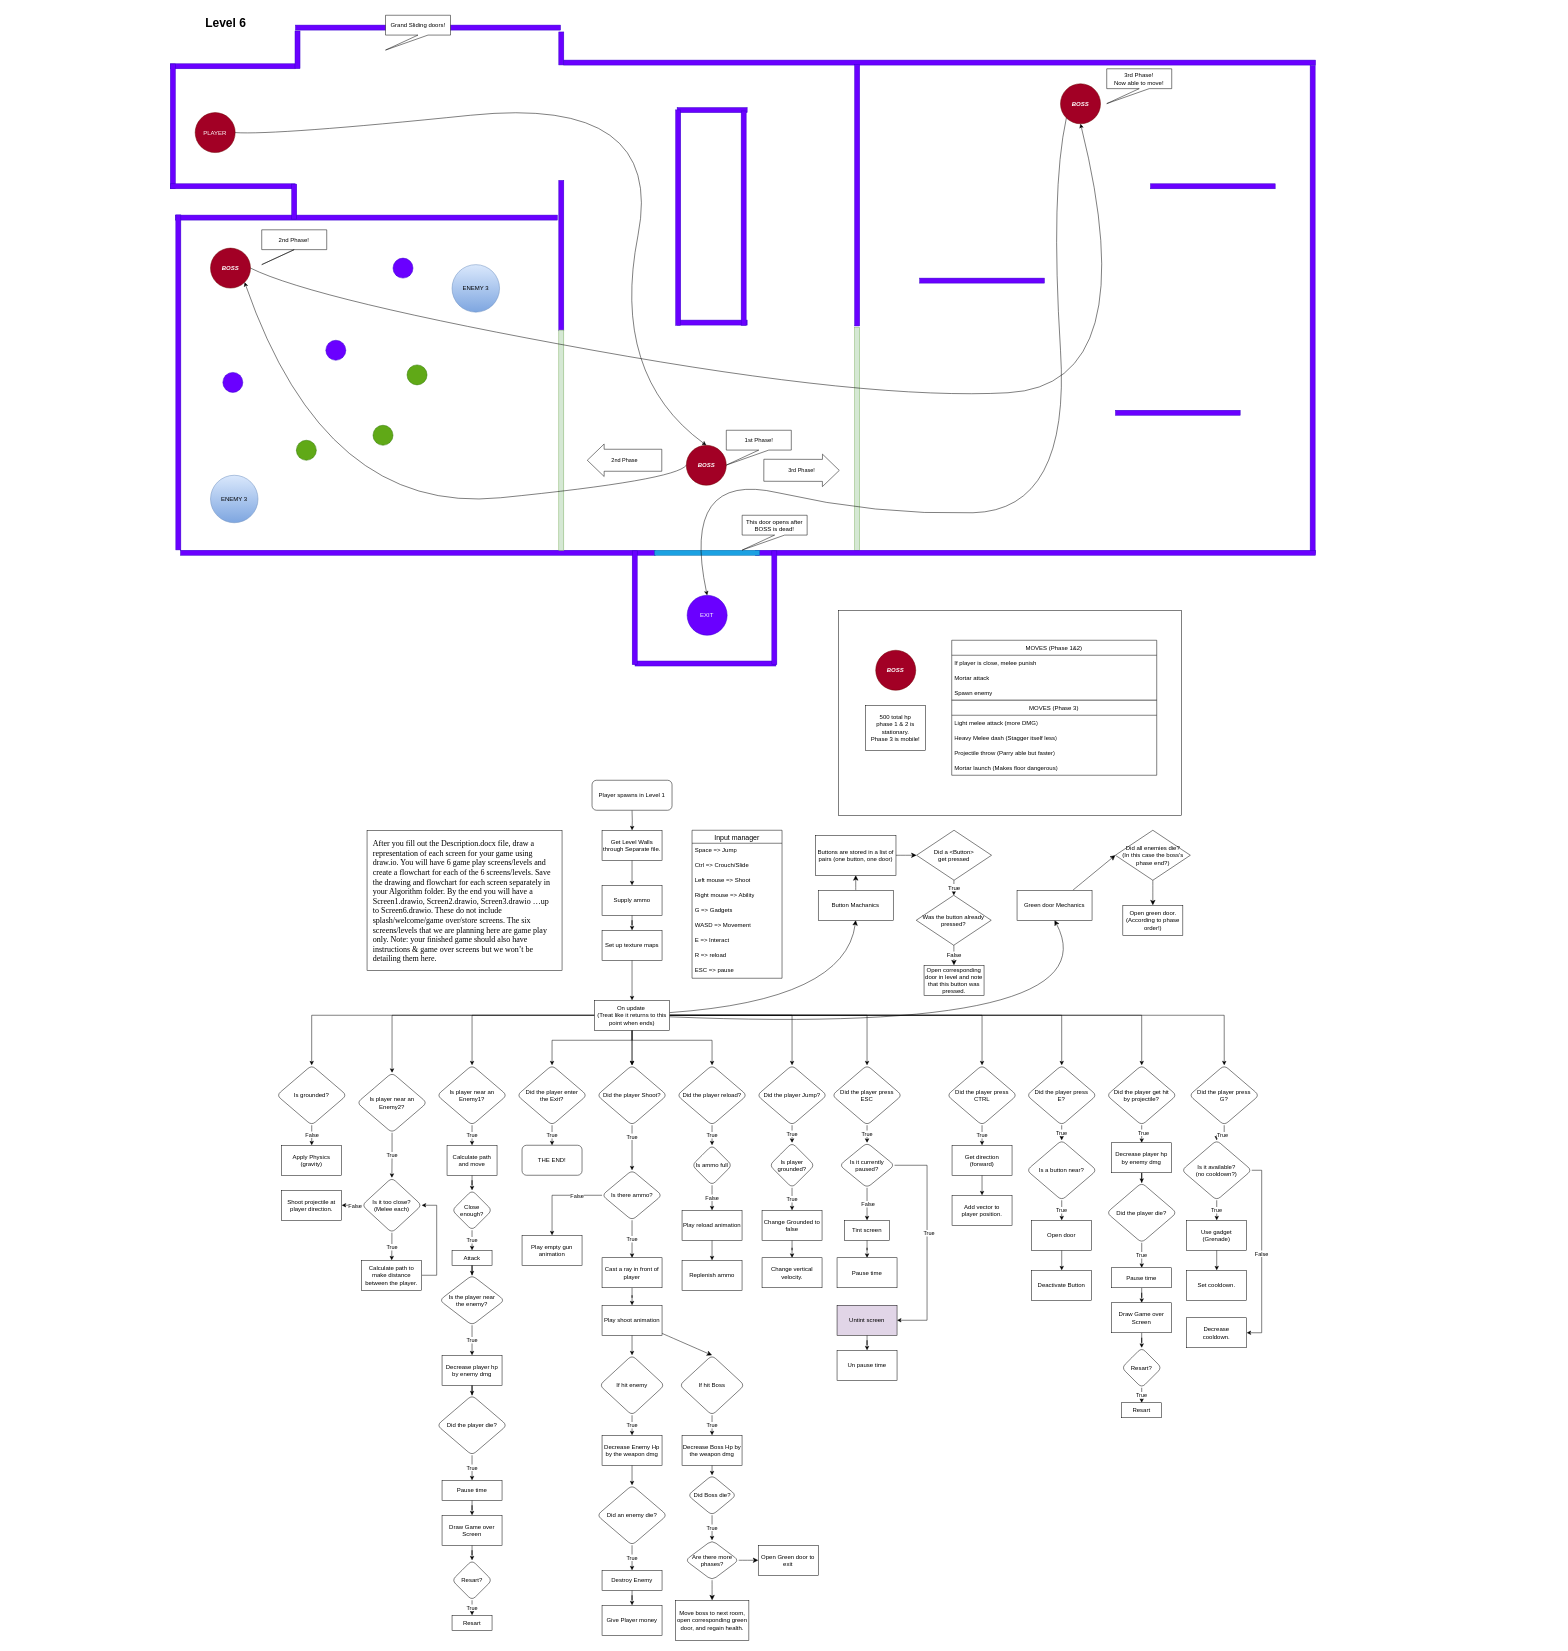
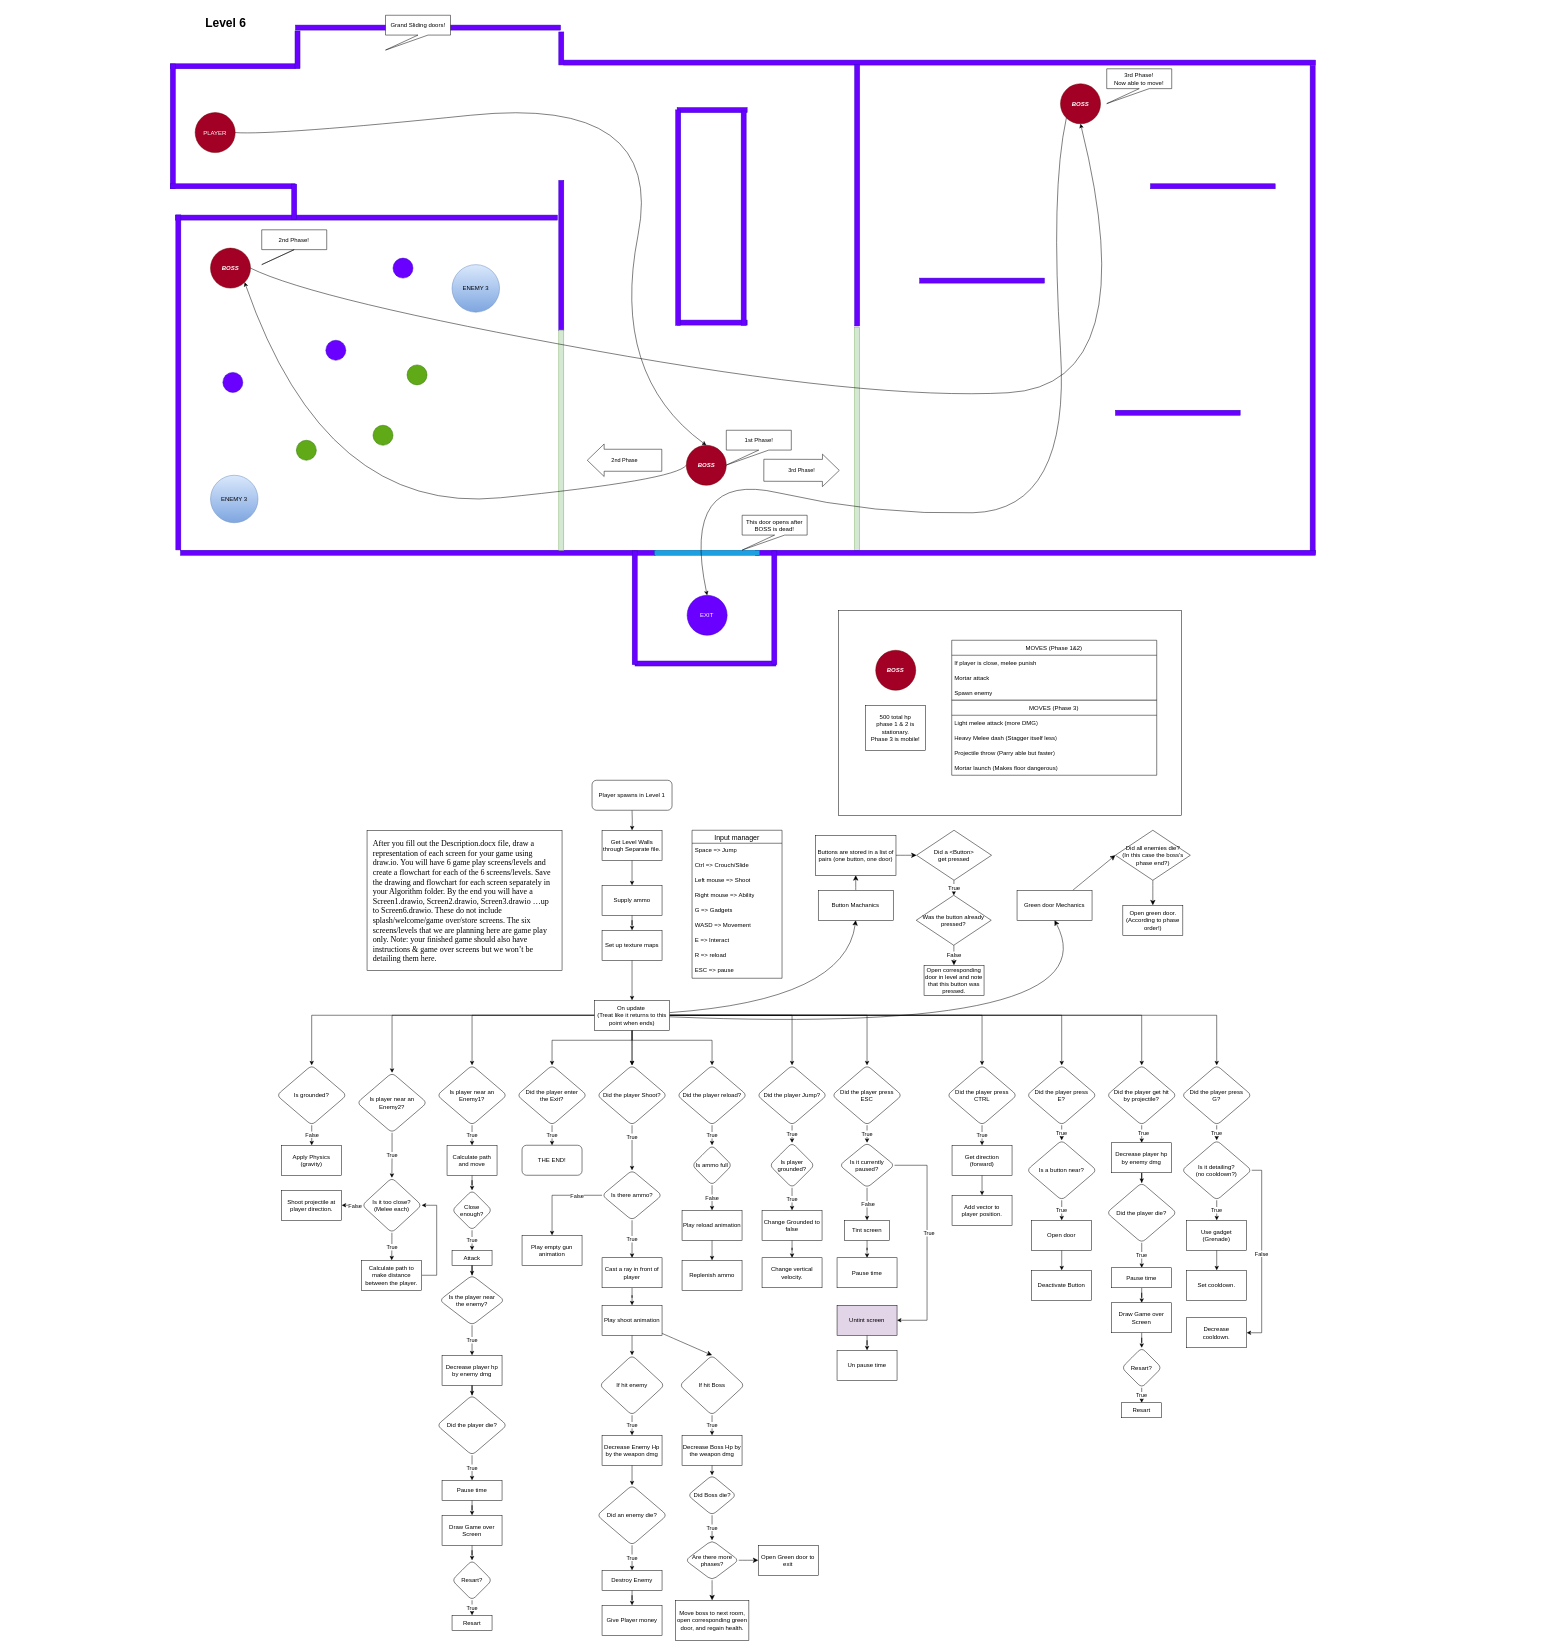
node "Did the player press G?": moved (1224, 1095) -> (1216, 1095)
node "Is it available? (no cooldown?)": label "Is it available? (no cooldown?)" -> "Is it detailing? (no cooldown?)"
